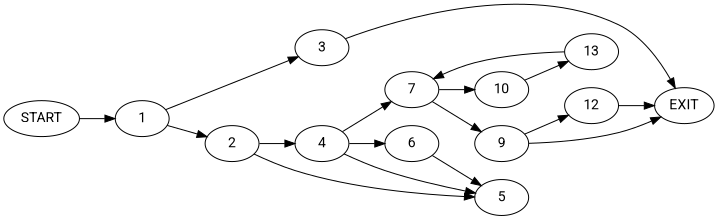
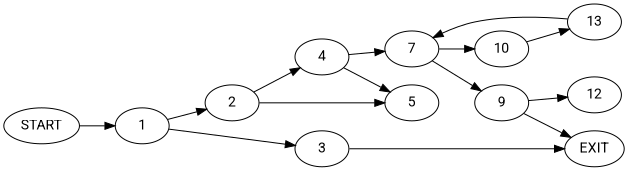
edge "12" -> "EXIT": removed
node "6": removed
